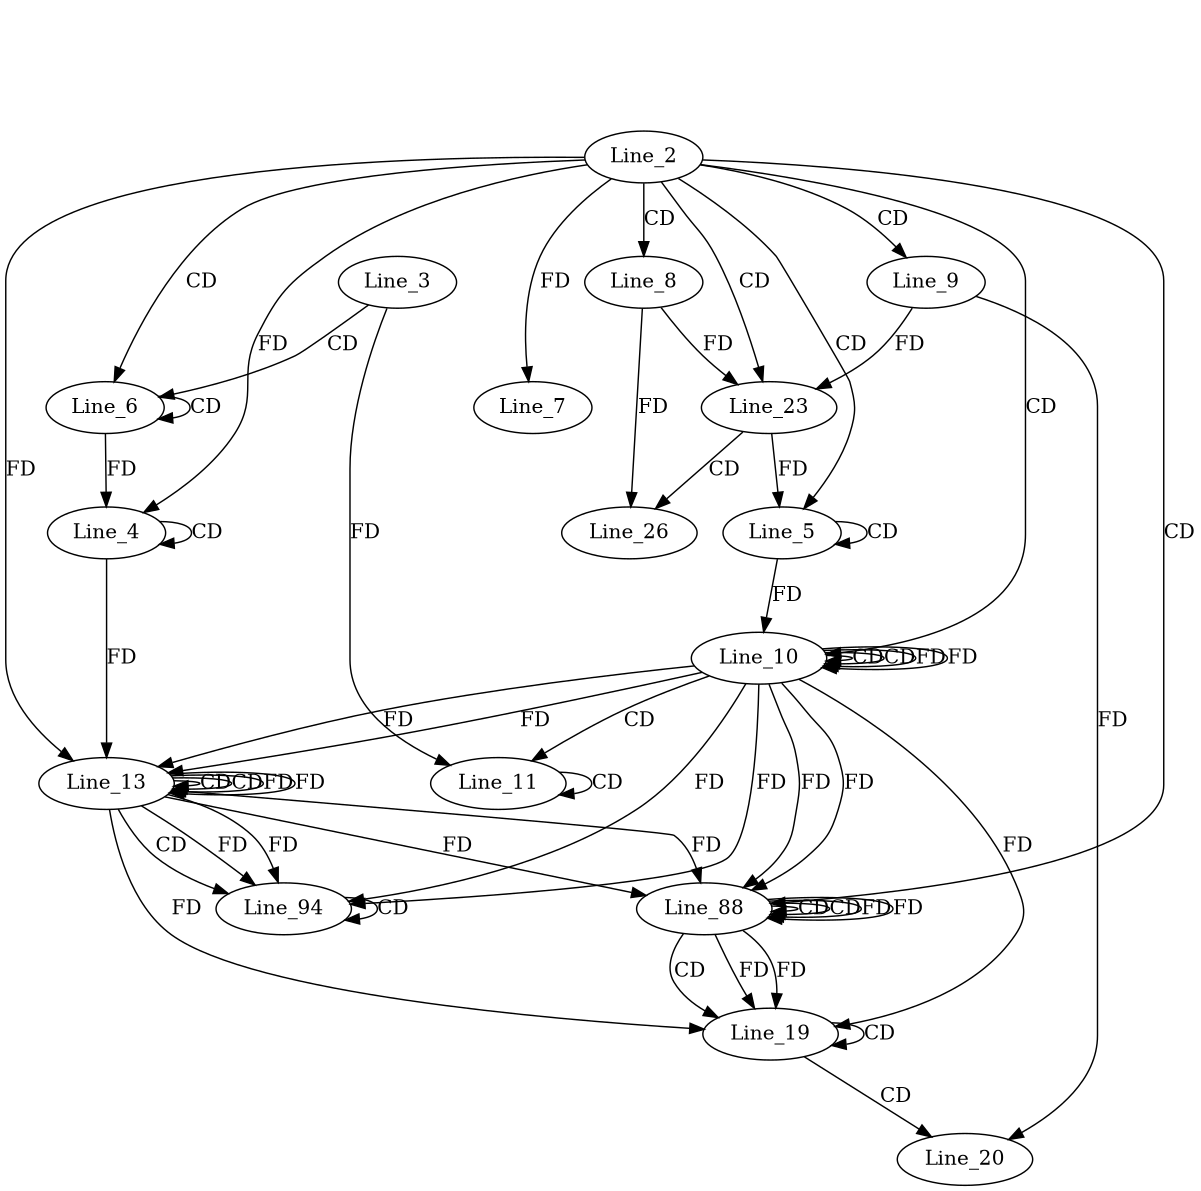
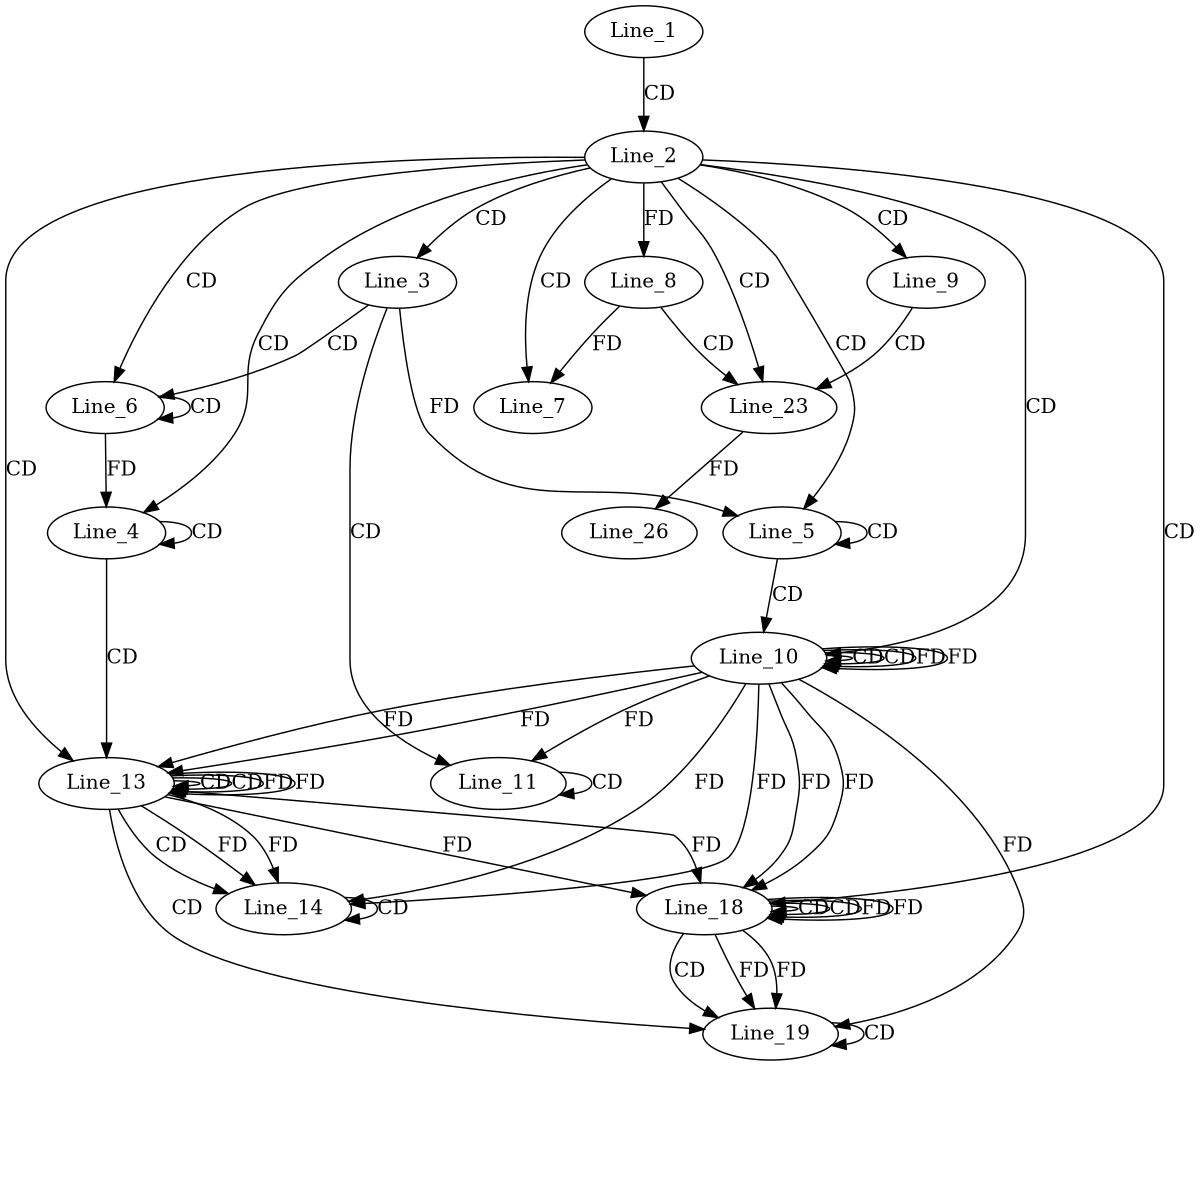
node "Line_1": added
edge "Line_2" -> "Line_3": added, label "CD"
edge "Line_2" -> "Line_8": label "CD" -> "FD"
edge "Line_2" -> "Line_7": label "FD" -> "CD"
edge "Line_2" -> "Line_4": label "FD" -> "CD"
edge "Line_8" -> "Line_23": label "FD" -> "CD"
edge "Line_9" -> "Line_23": label "FD" -> "CD"
edge "Line_8" -> "Line_26": now "Line_8" -> "Line_7"
edge "Line_23" -> "Line_5": now "Line_3" -> "Line_5"
edge "Line_2" -> "Line_13": label "FD" -> "CD"
edge "Line_23" -> "Line_26": label "CD" -> "FD"
edge "Line_3" -> "Line_11": label "FD" -> "CD"
edge "Line_5" -> "Line_10": label "FD" -> "CD"
edge "Line_4" -> "Line_13": label "FD" -> "CD"
edge "Line_10" -> "Line_11": label "CD" -> "FD"
edge "Line_13" -> "Line_19": label "FD" -> "CD"
node "Line_94": label "Line_94" -> "Line_14"
node "Line_88": label "Line_88" -> "Line_18"
node "Line_20": removed
